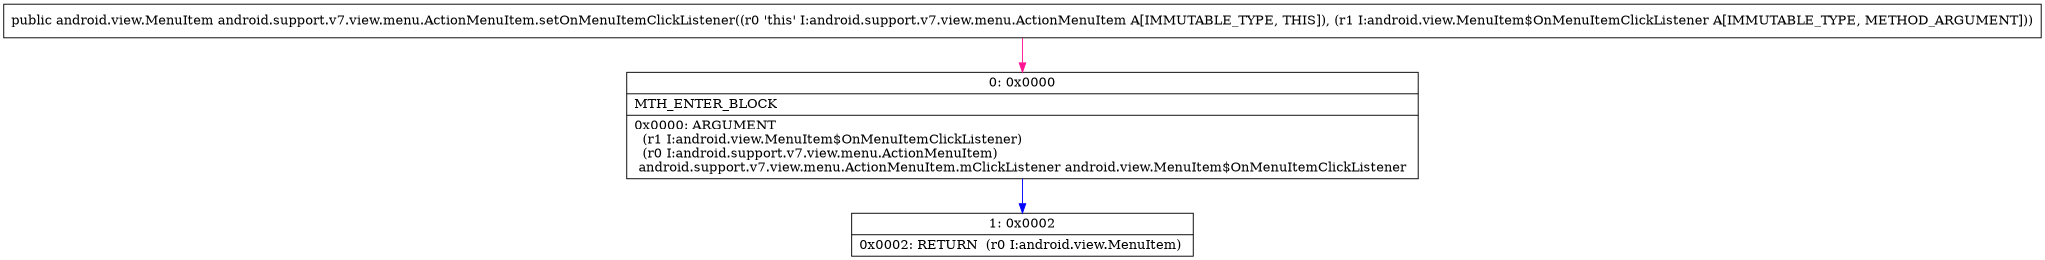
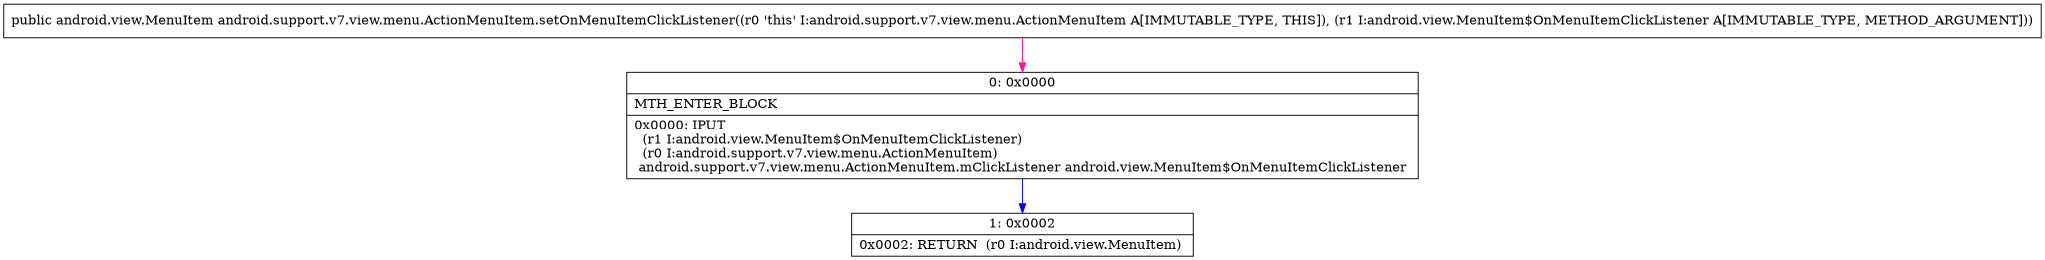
node "0: 0x0000": text "0x0000: ARGUMENT" -> "0x0000: IPUT"
